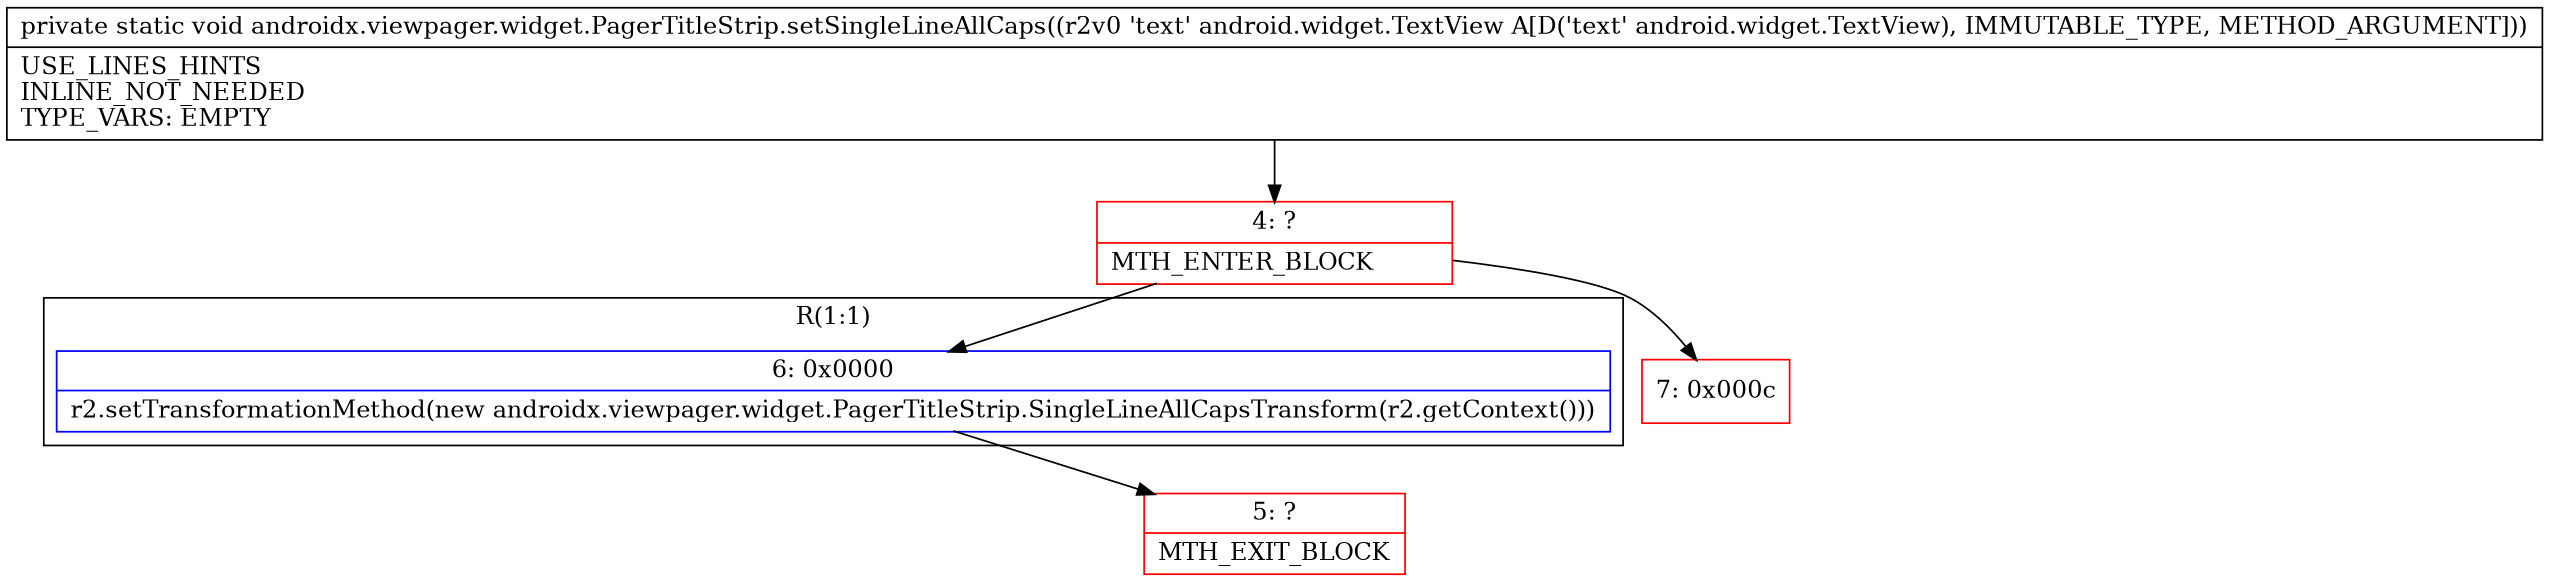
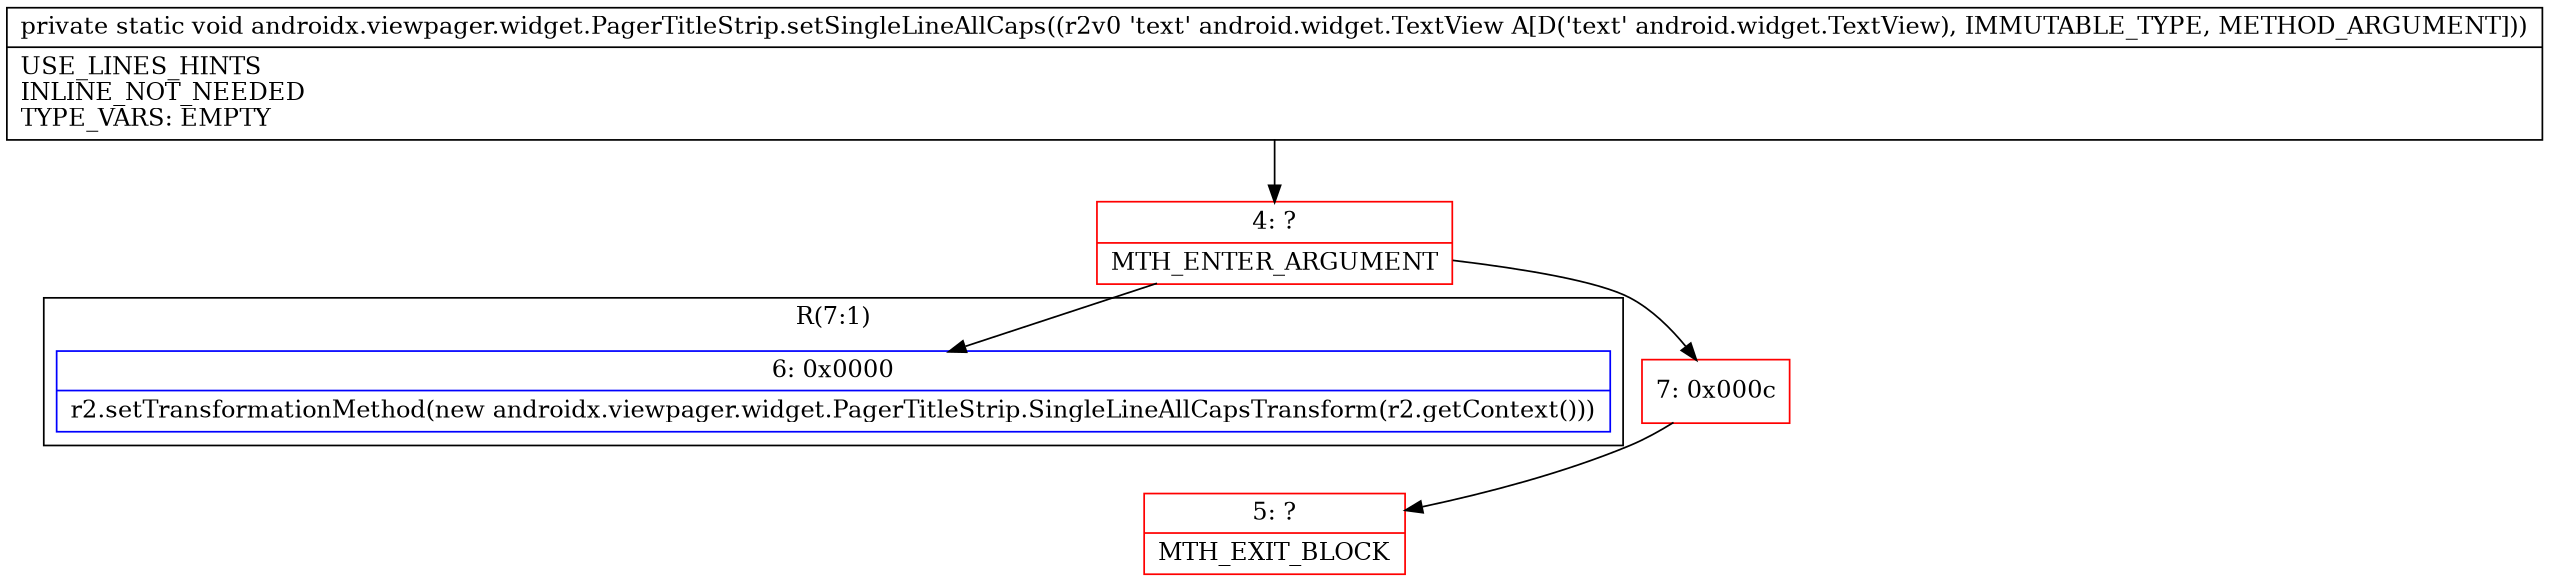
node "4: ?": text "MTH_ENTER_BLOCK" -> "MTH_ENTER_ARGUMENT"
cluster "R(1:1)": label "R(1:1)" -> "R(7:1)"
edge "6: 0x0000" -> "5: ?": now "7: 0x000c" -> "5: ?"
